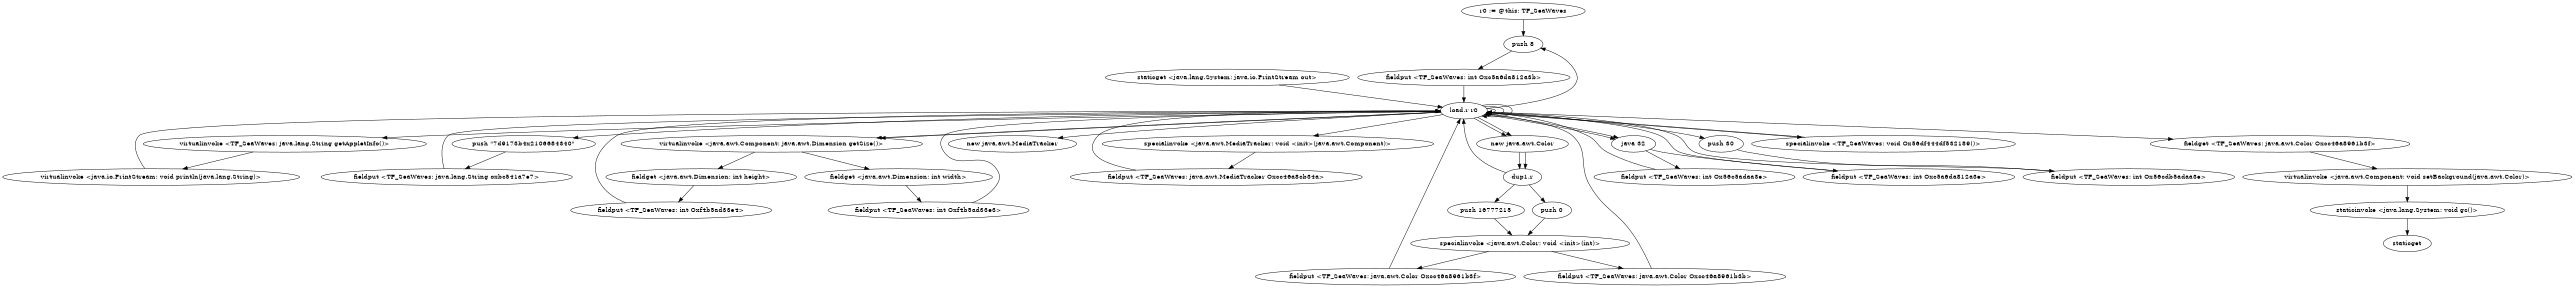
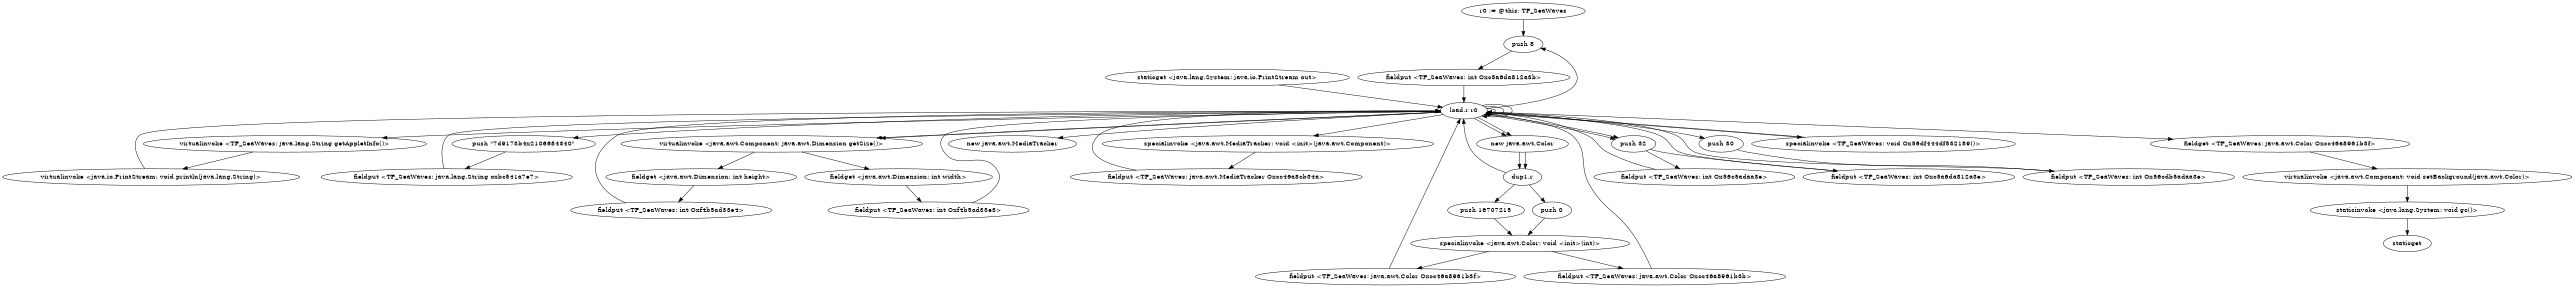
node "java 32": label "java 32" -> "push 32"
node "push 16777215": label "push 16777215" -> "push 16707215"
